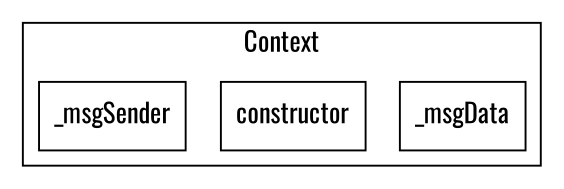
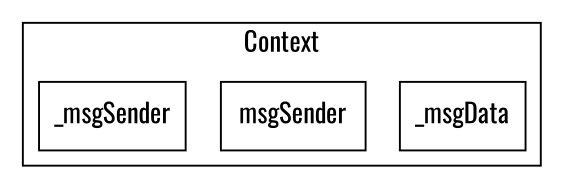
node "constructor": label "constructor" -> "msgSender"
